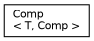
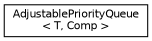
node "Comp < T, Comp >": label "Comp < T, Comp >" -> "AdjustablePriorityQueue < T, Comp >"
